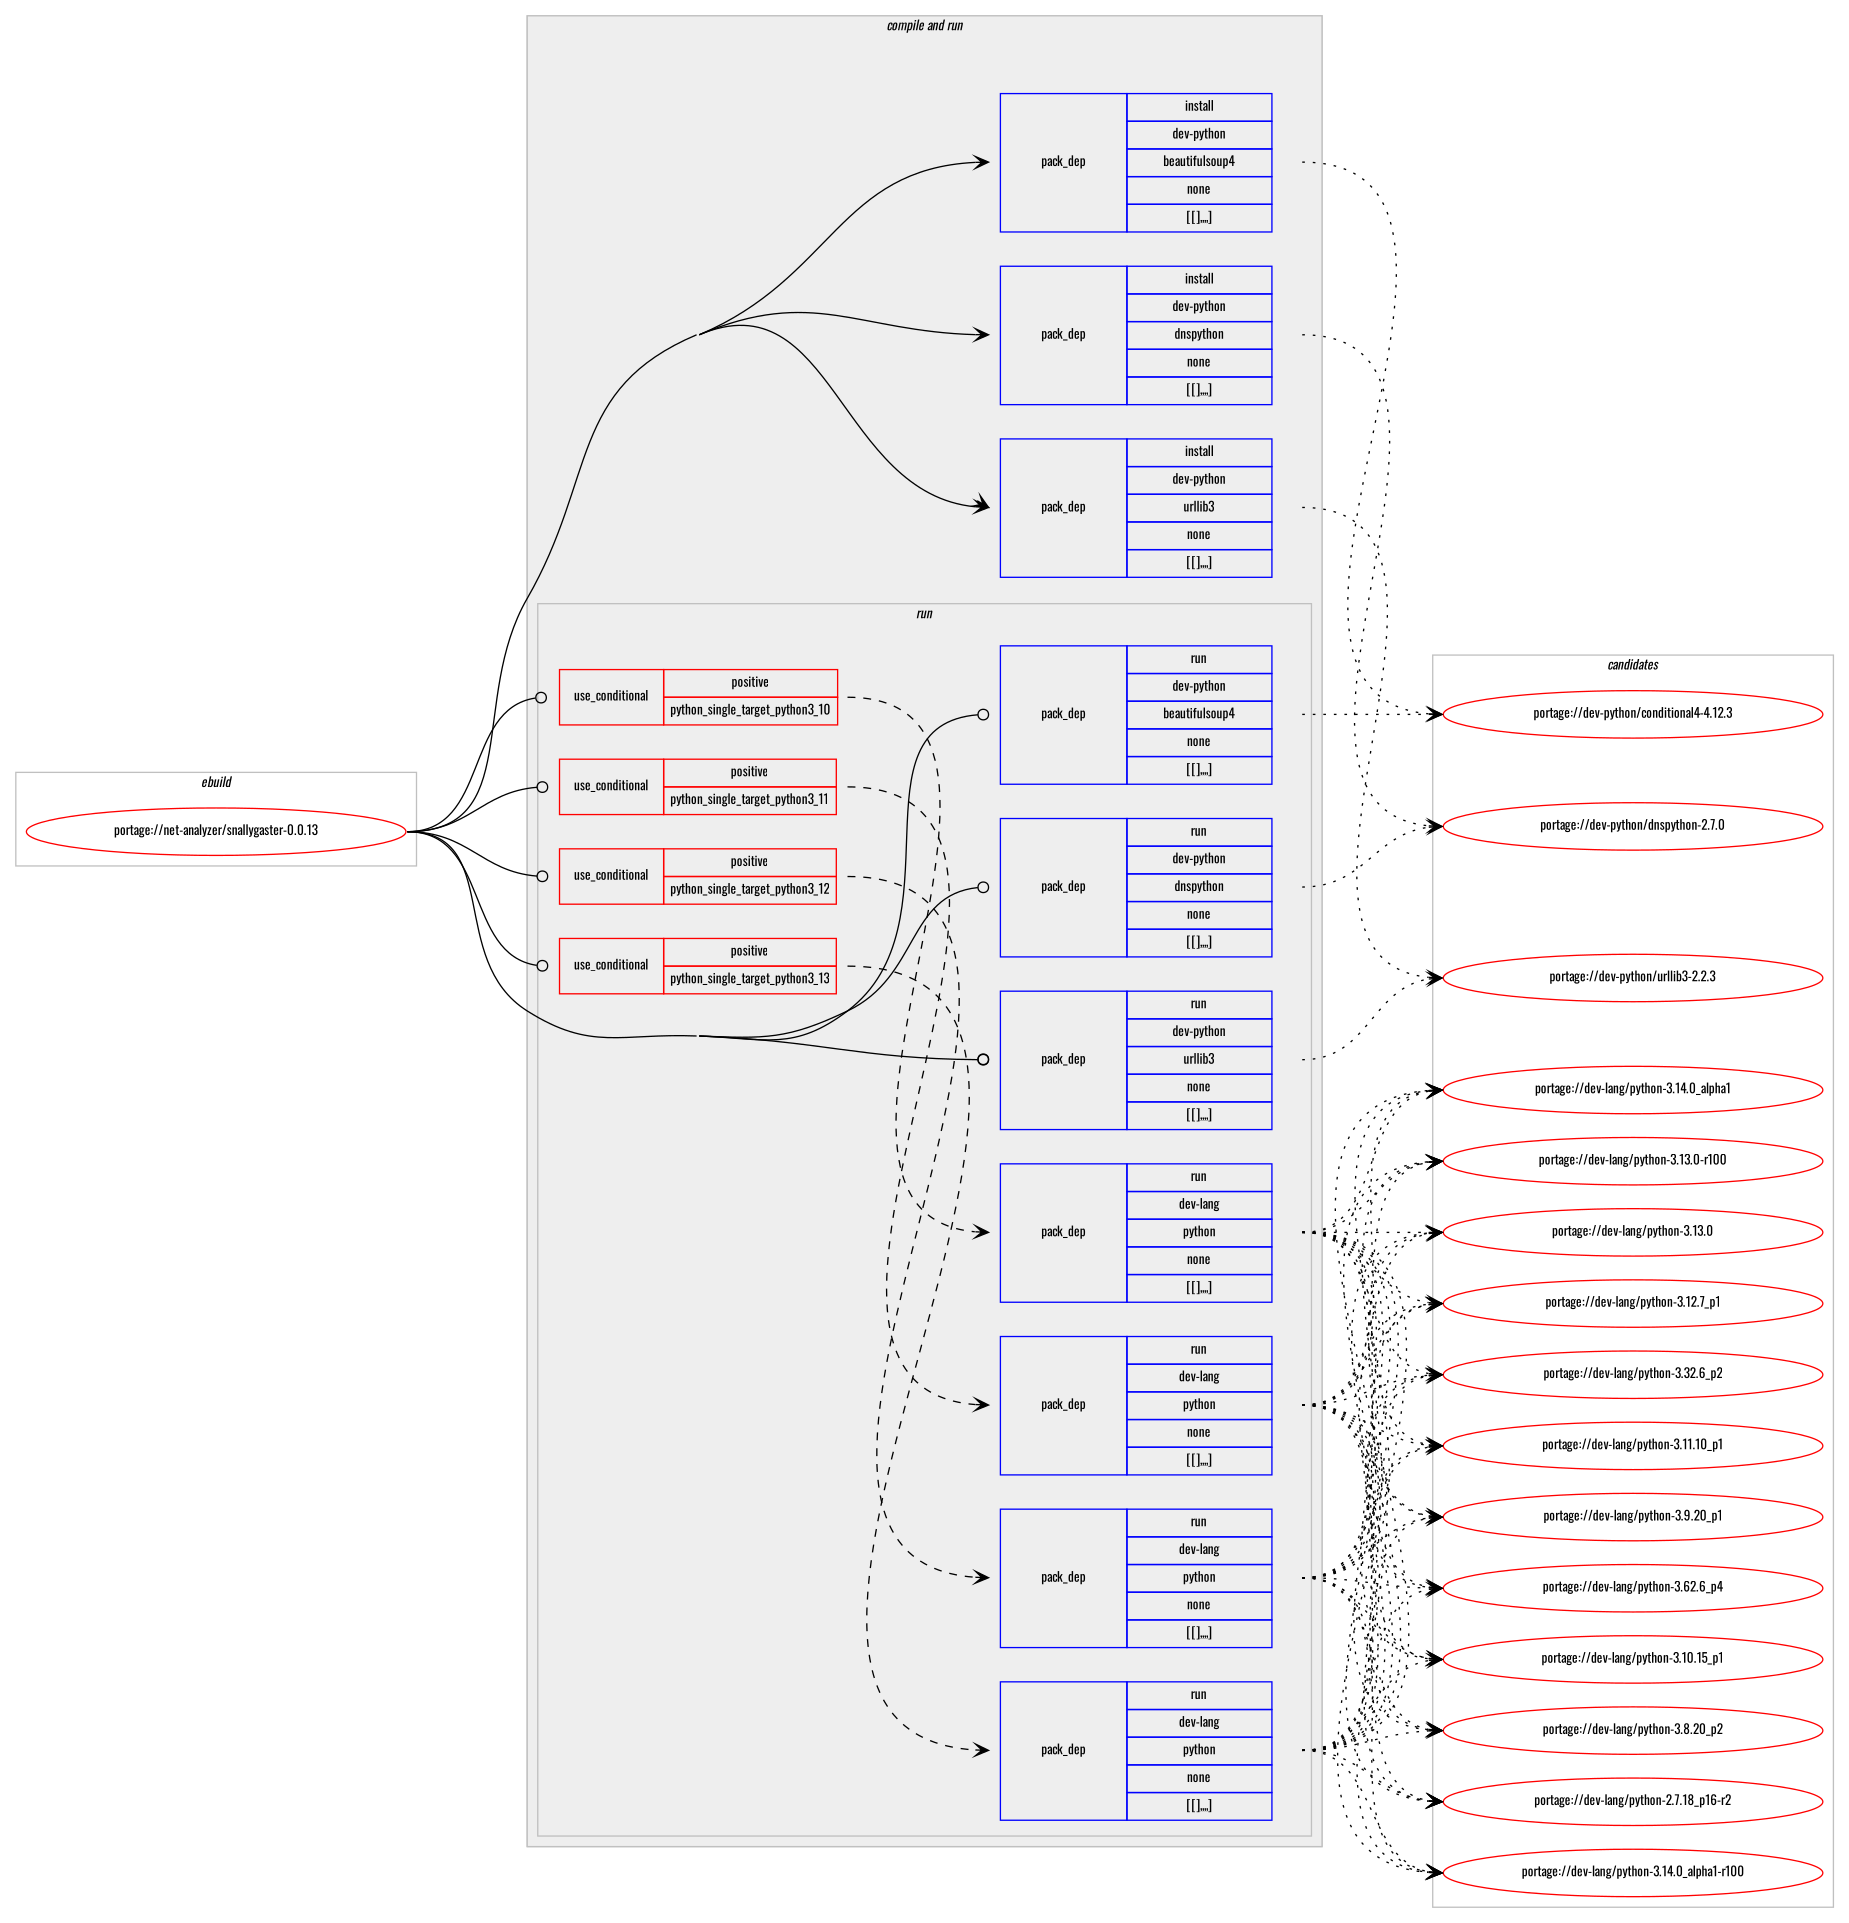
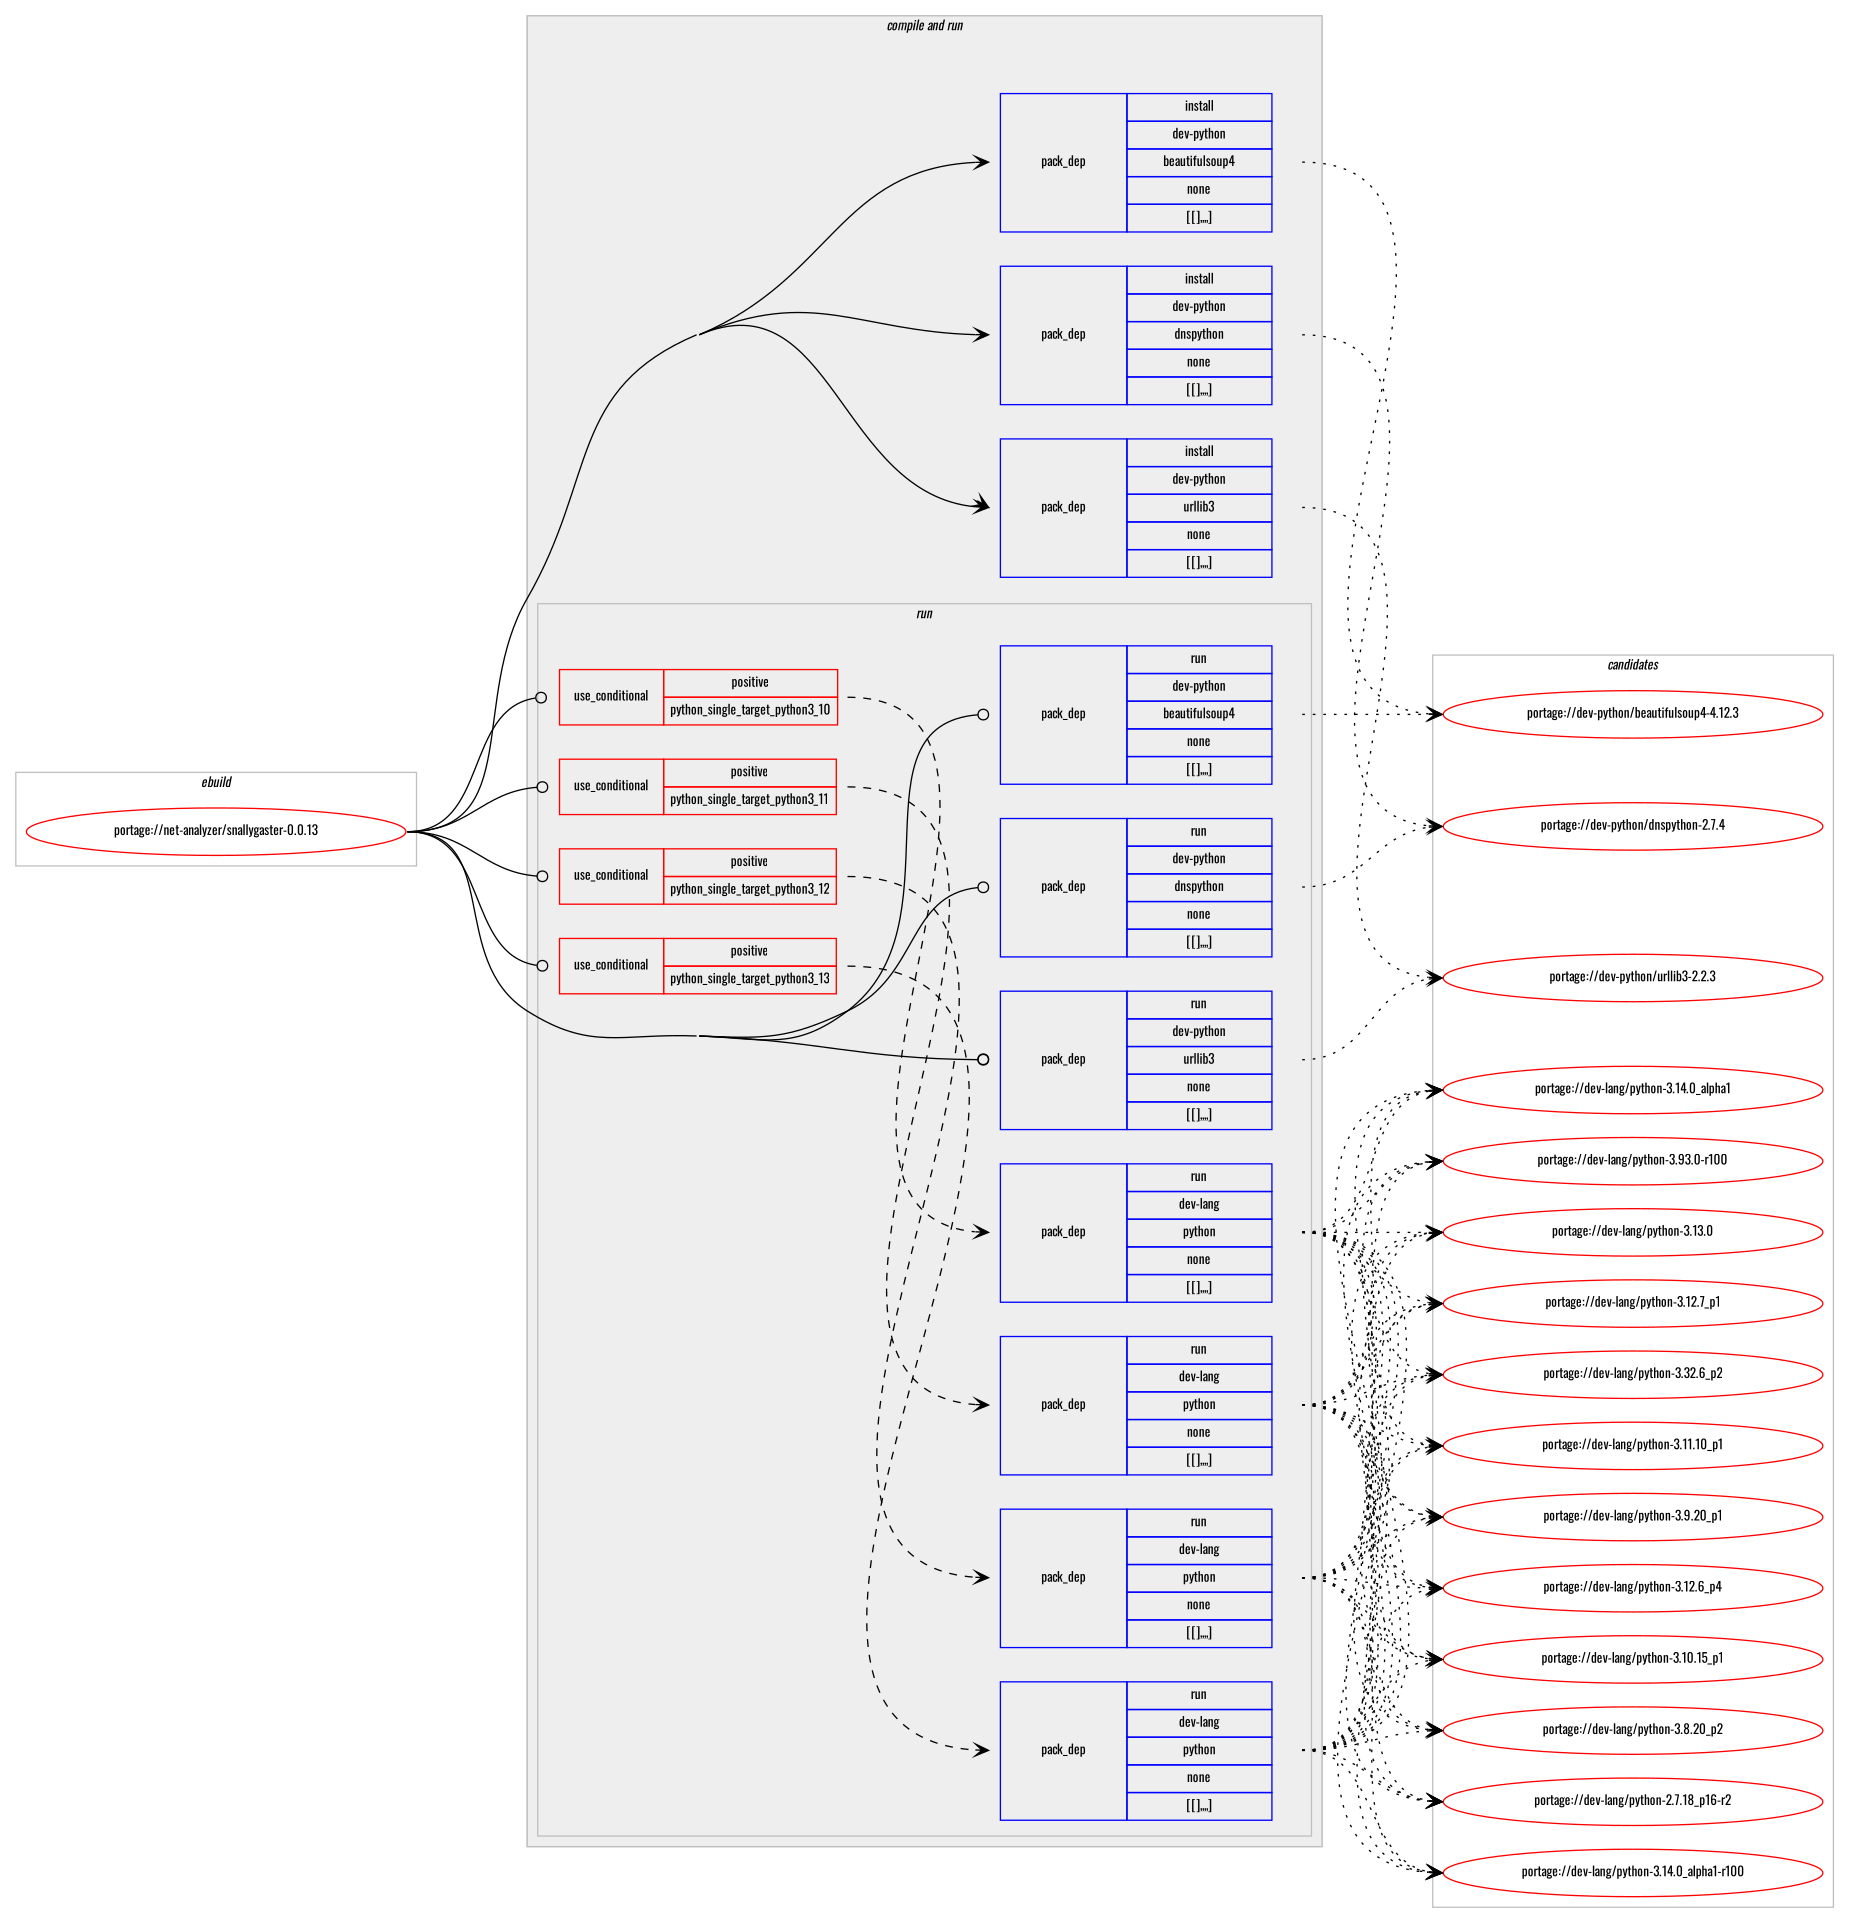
node "portage://dev-python/conditional4-4.12.3": label "portage://dev-python/conditional4-4.12.3" -> "portage://dev-python/beautifulsoup4-4.12.3"
node "portage://dev-python/dnspython-2.7.0": label "portage://dev-python/dnspython-2.7.0" -> "portage://dev-python/dnspython-2.7.4"
node "portage://dev-lang/python-3.13.0-r100": label "portage://dev-lang/python-3.13.0-r100" -> "portage://dev-lang/python-3.93.0-r100"
node "portage://dev-lang/python-3.62.6_p4": label "portage://dev-lang/python-3.62.6_p4" -> "portage://dev-lang/python-3.12.6_p4"
